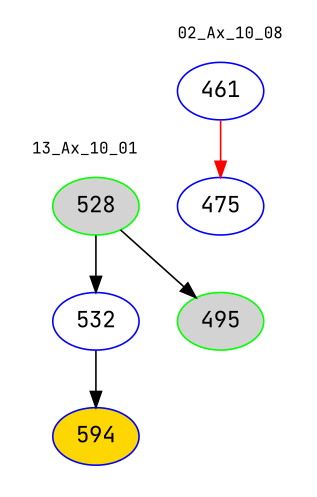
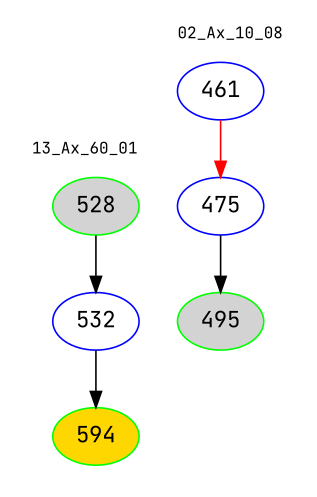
cluster "13_Ax_10_01": label "13_Ax_10_01" -> "13_Ax_60_01"
edge "528" -> "495": now "475" -> "495"
node "594": color blue -> green
